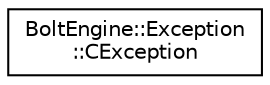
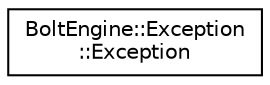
node "BoltEngine::Exception ::CException": label "BoltEngine::Exception ::CException" -> "BoltEngine::Exception ::Exception"
